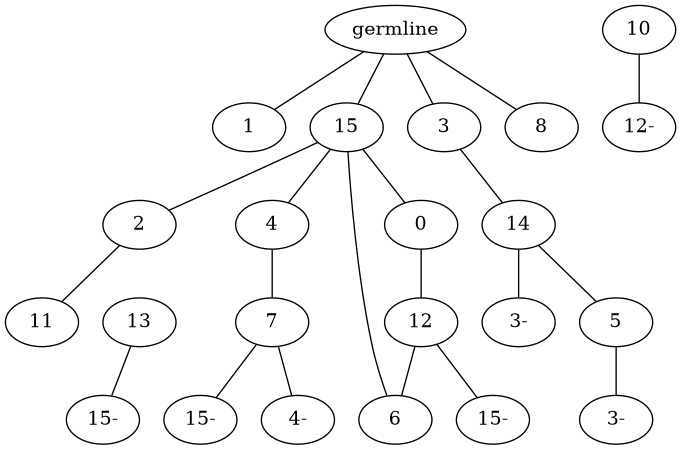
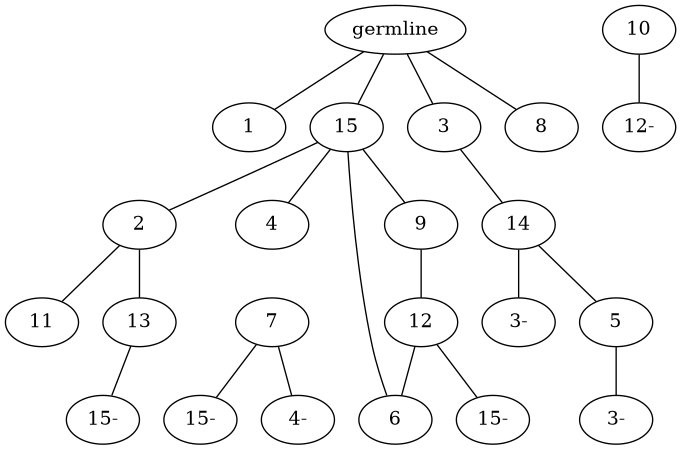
node "0": label "0" -> "9"
edge "2" -- "13": added
edge "4" -- "7": removed
